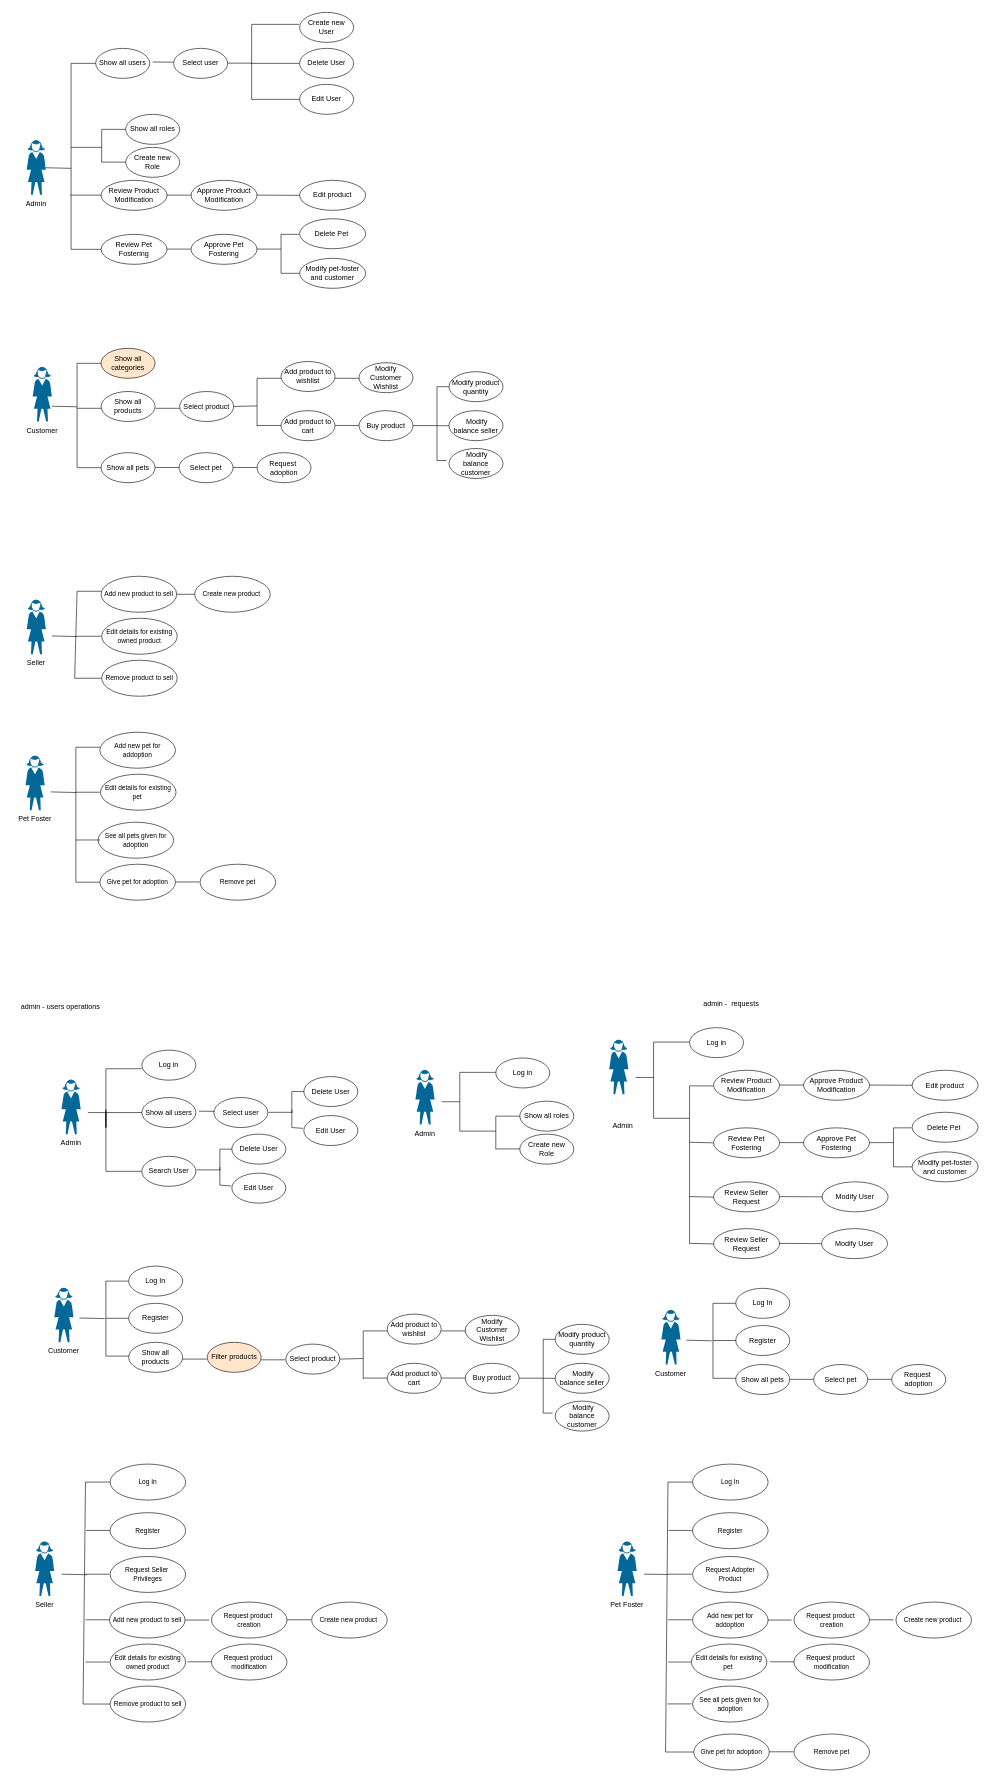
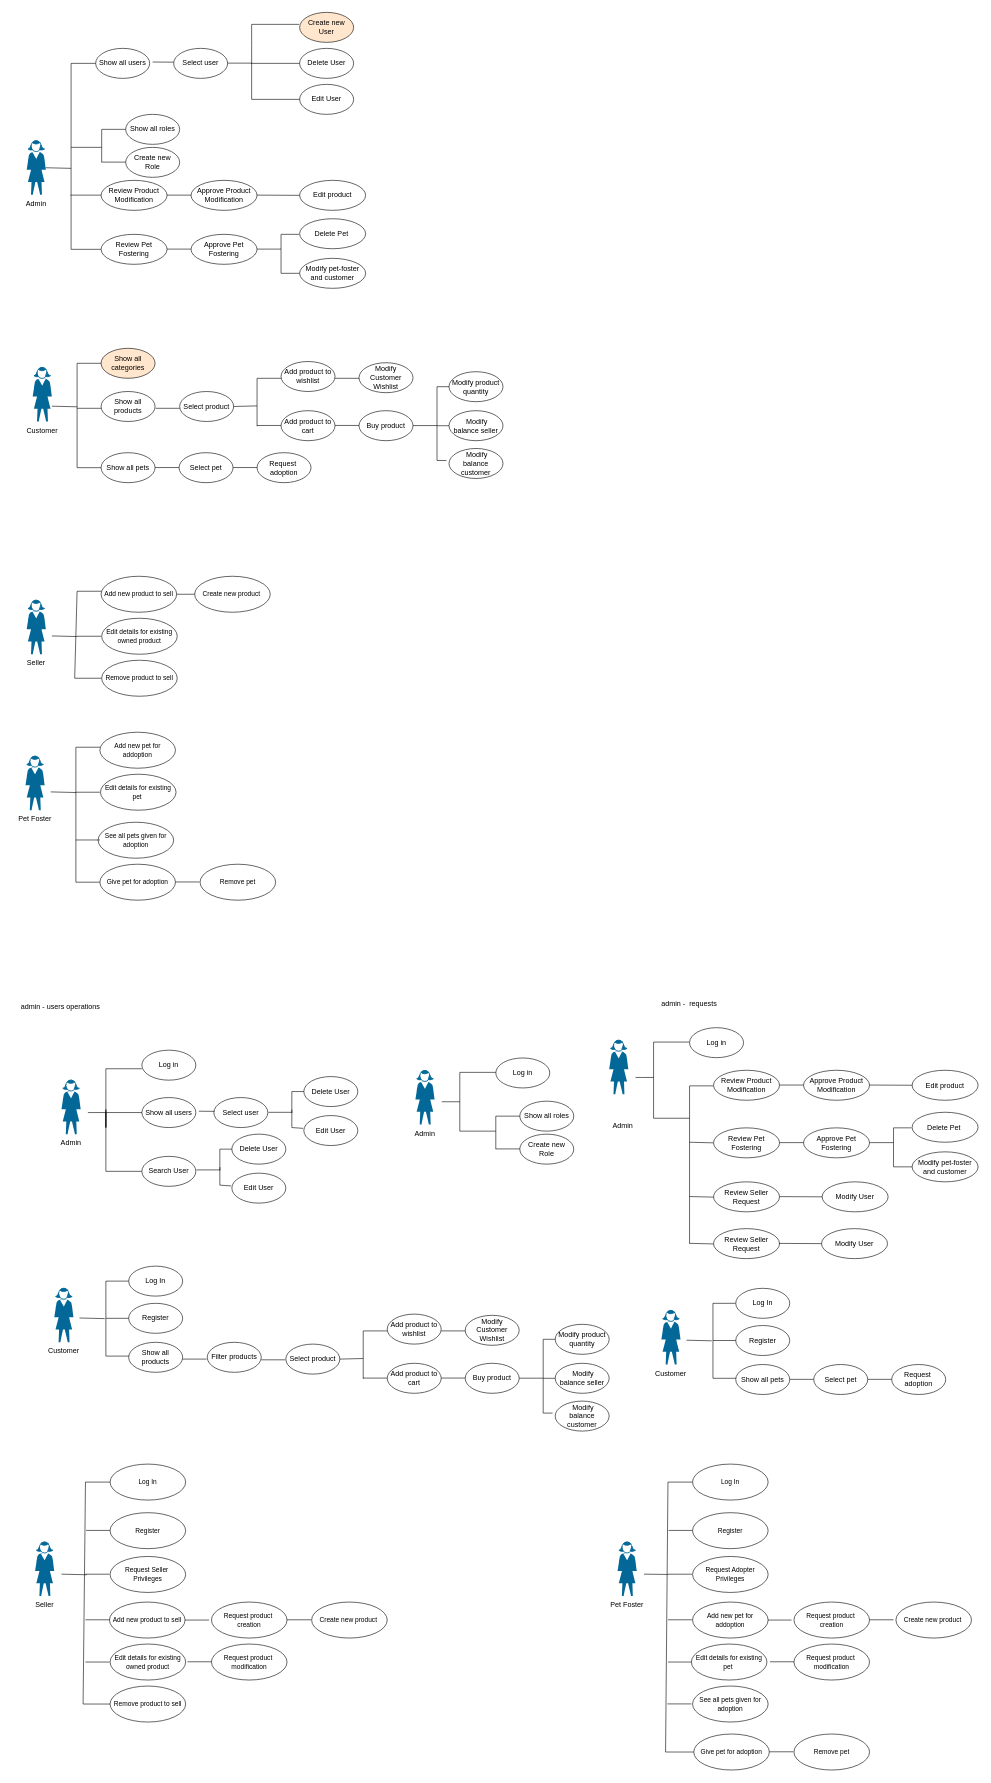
node "Create new User": fillcolor #ffffff -> #ffe6cc
node "admin - requests": moved (731, 1008) -> (689, 1008)
node "Filter products": fillcolor #ffe6cc -> #ffffff
node "Request Adopter Product": label "Request Adopter Product" -> "Request Adopter Privileges"
